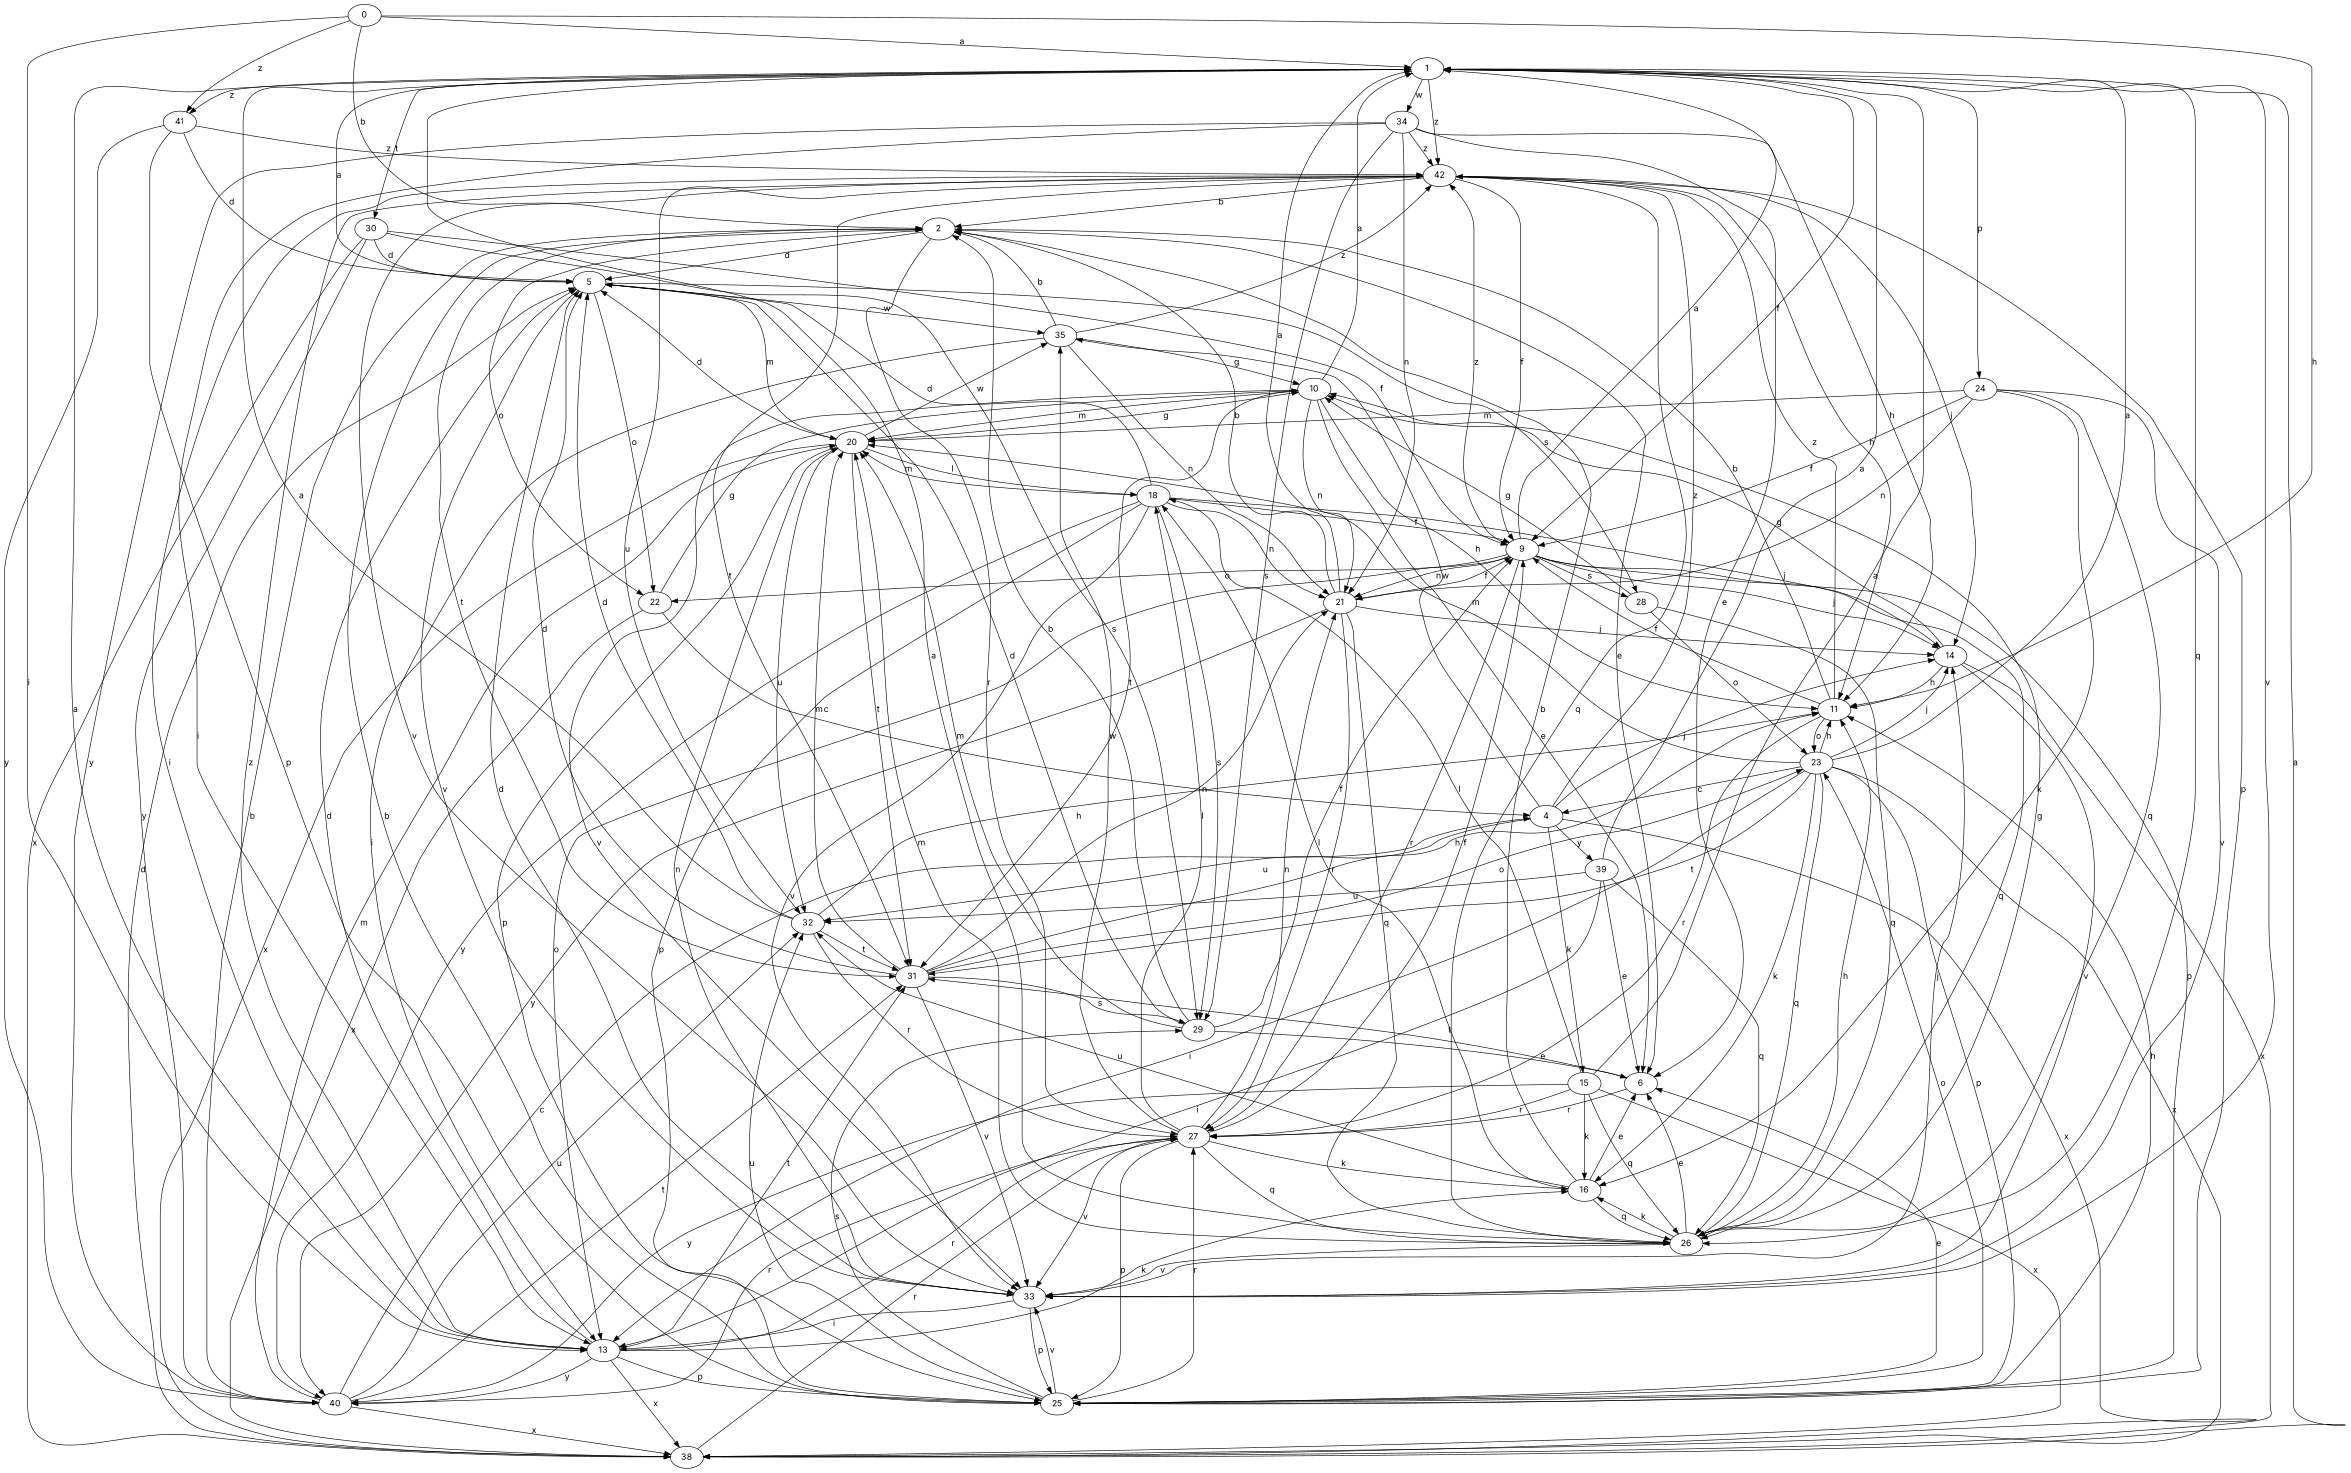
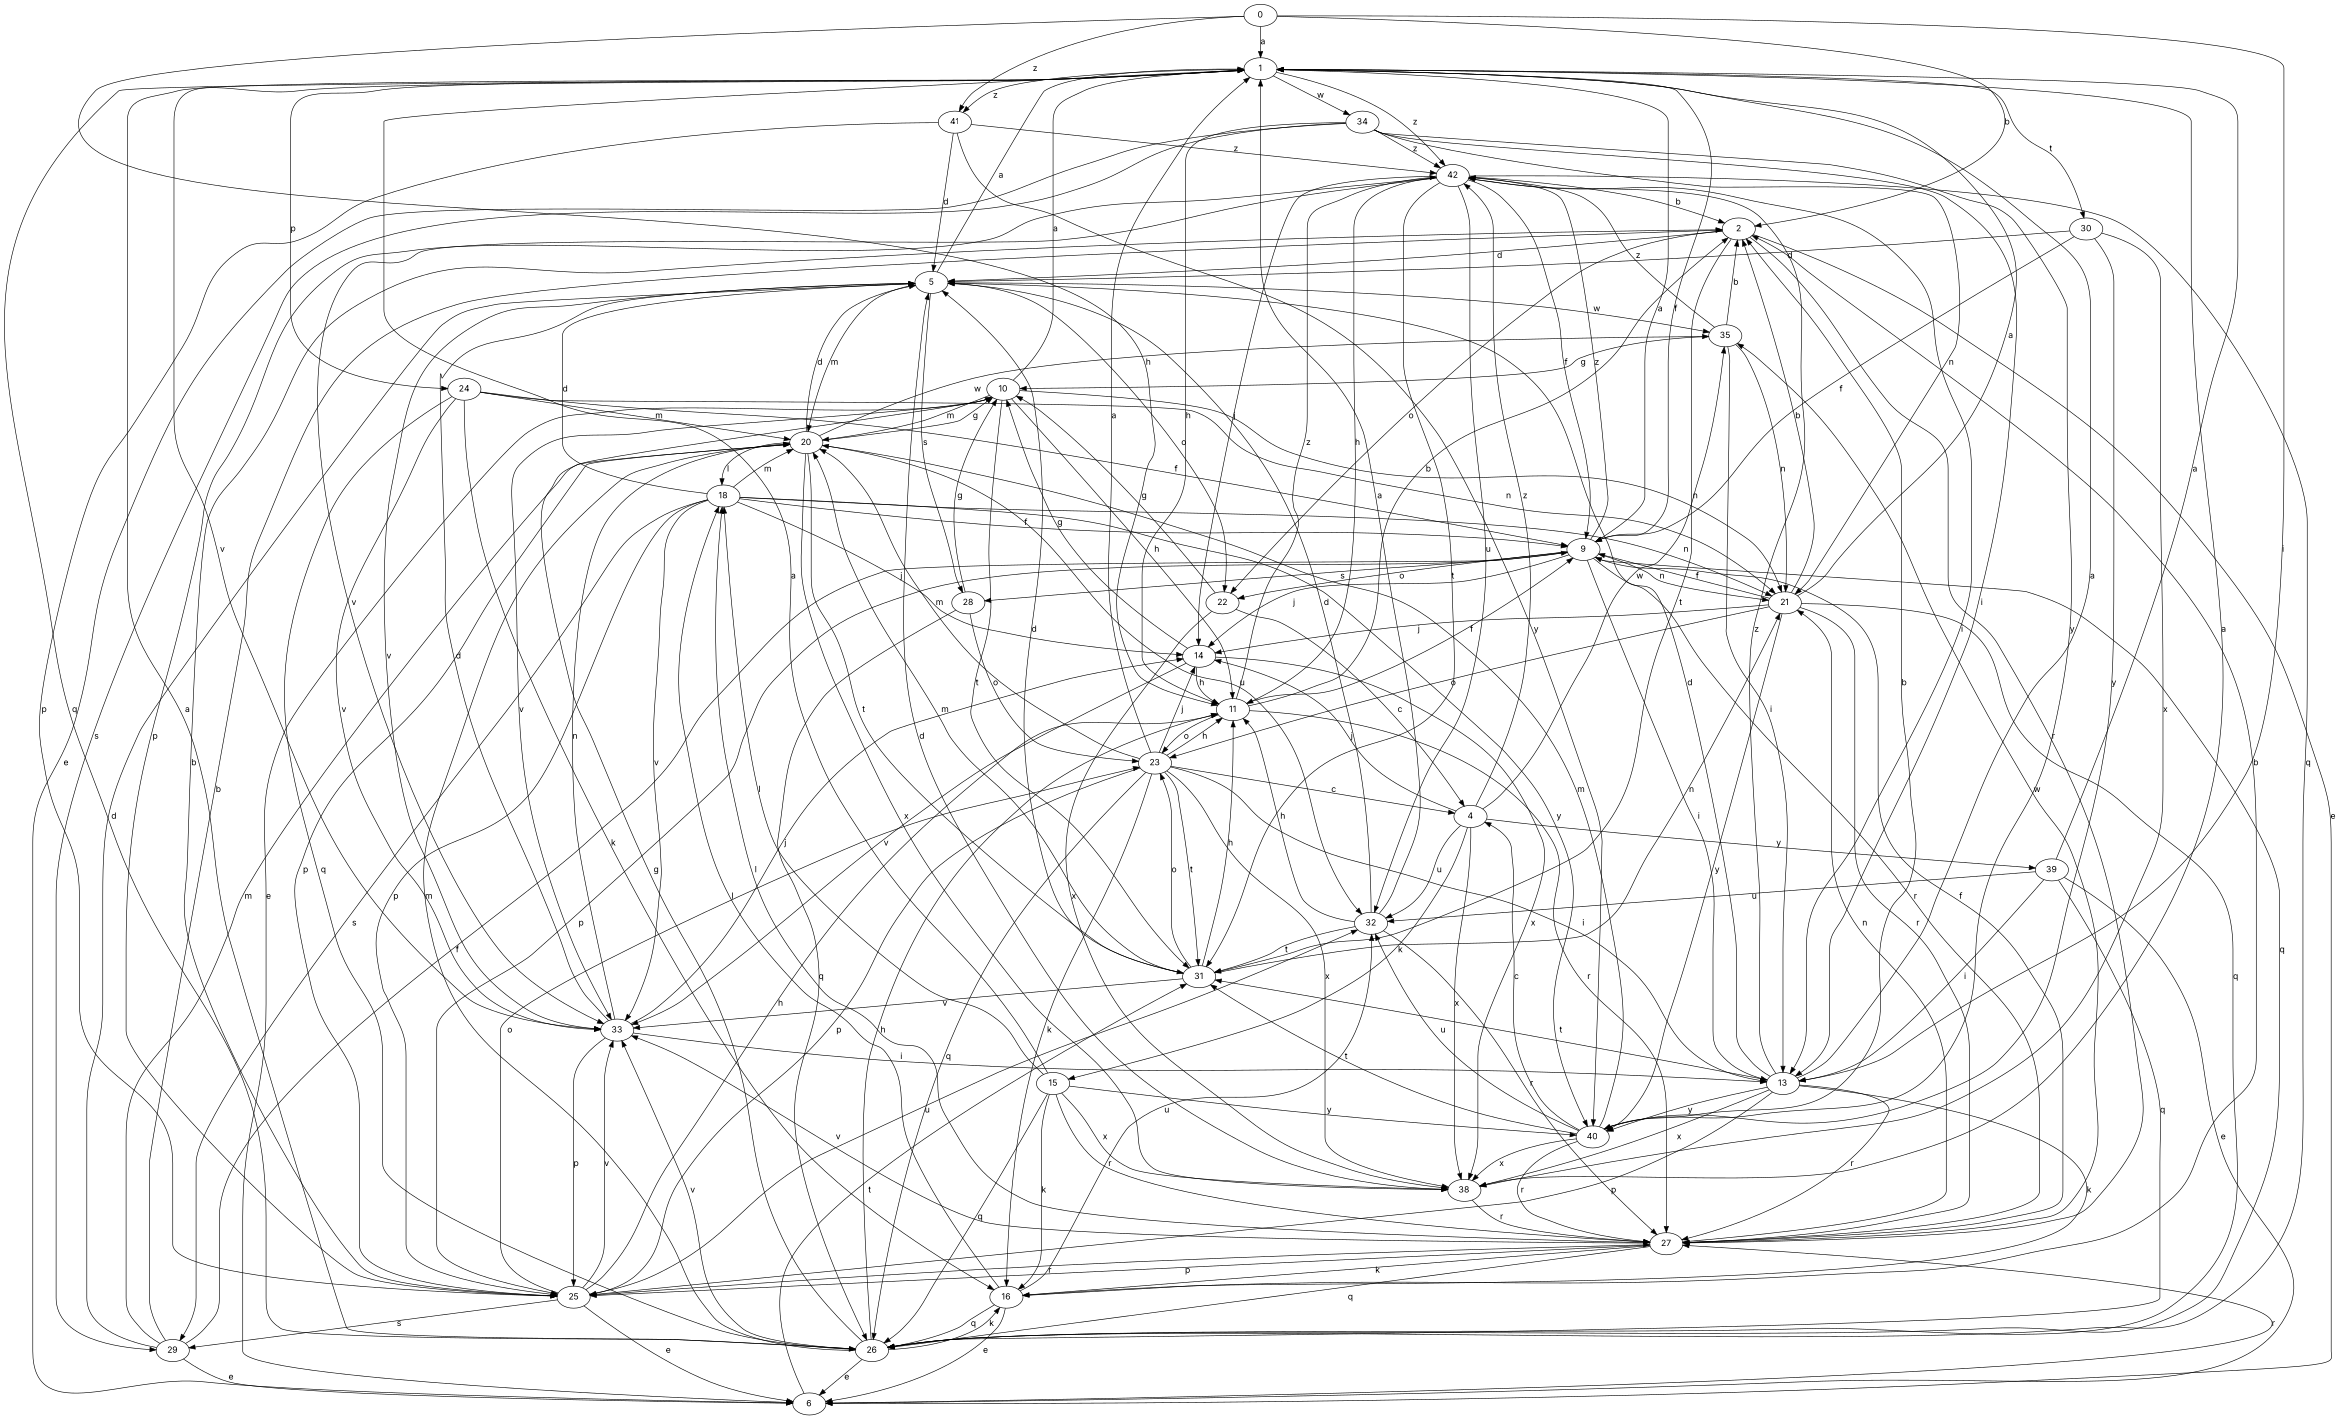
edge "30" -> "29": removed, label "s"
edge "21" -> "23": added, label "o"
edge "9" -> "13": label "o" -> "i"
edge "31" -> "29": removed, label "s"
